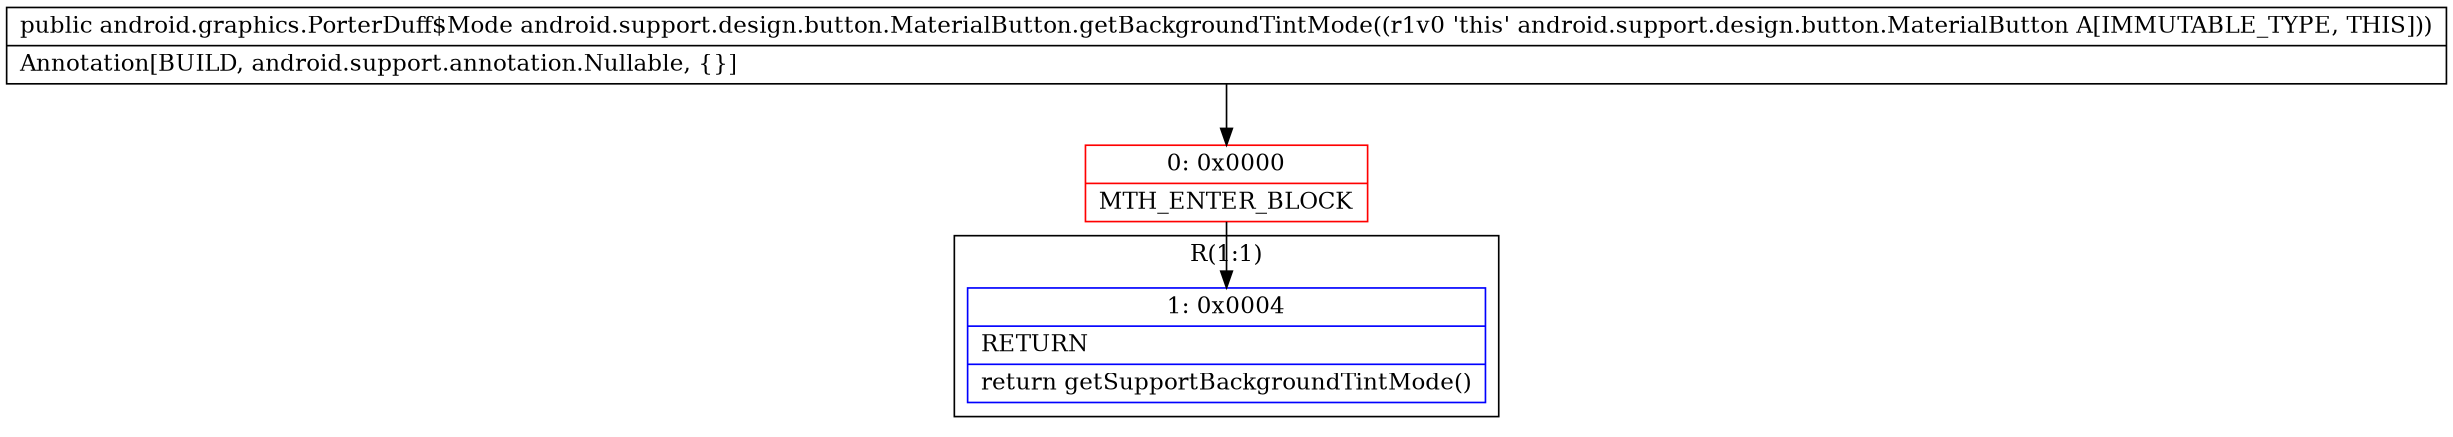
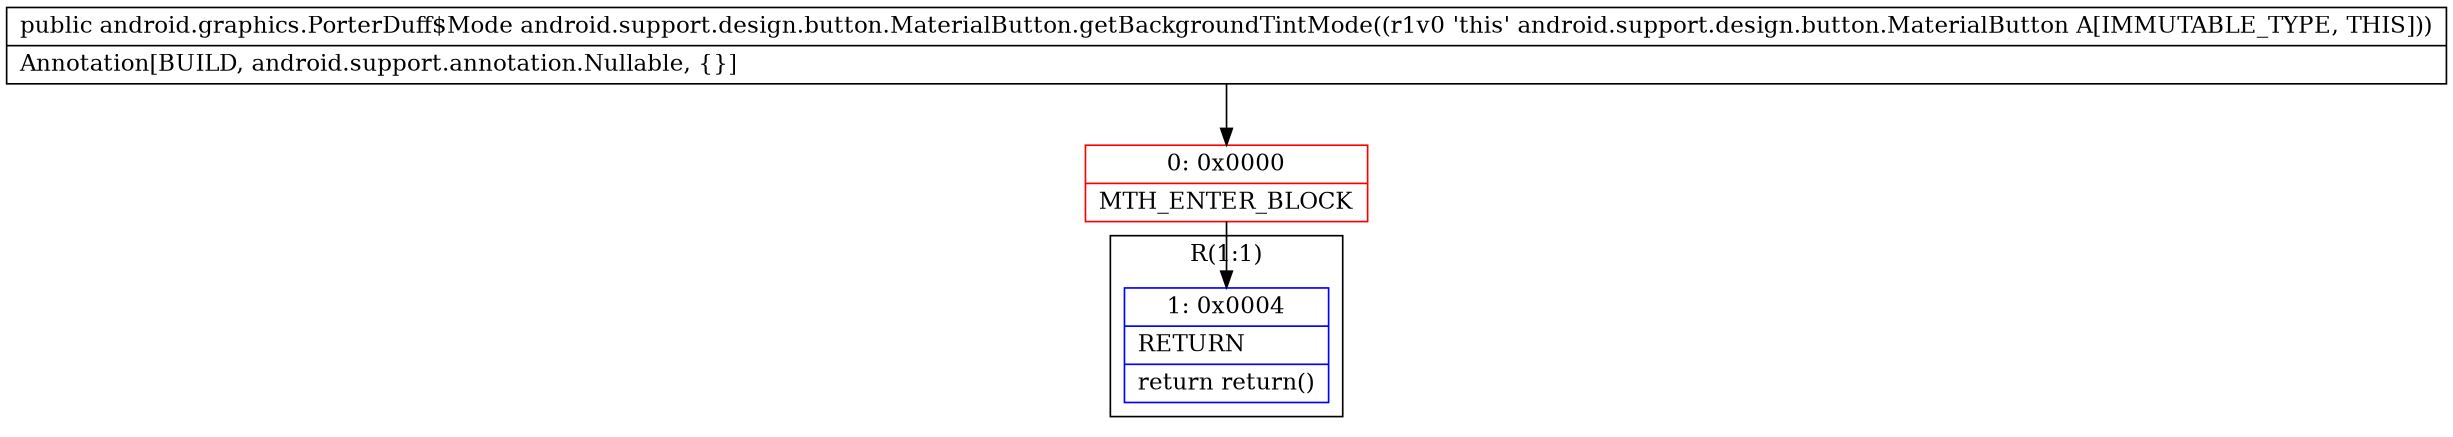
node "1: 0x0004": text "return getSupportBackgroundTintMode()" -> "return return()"
